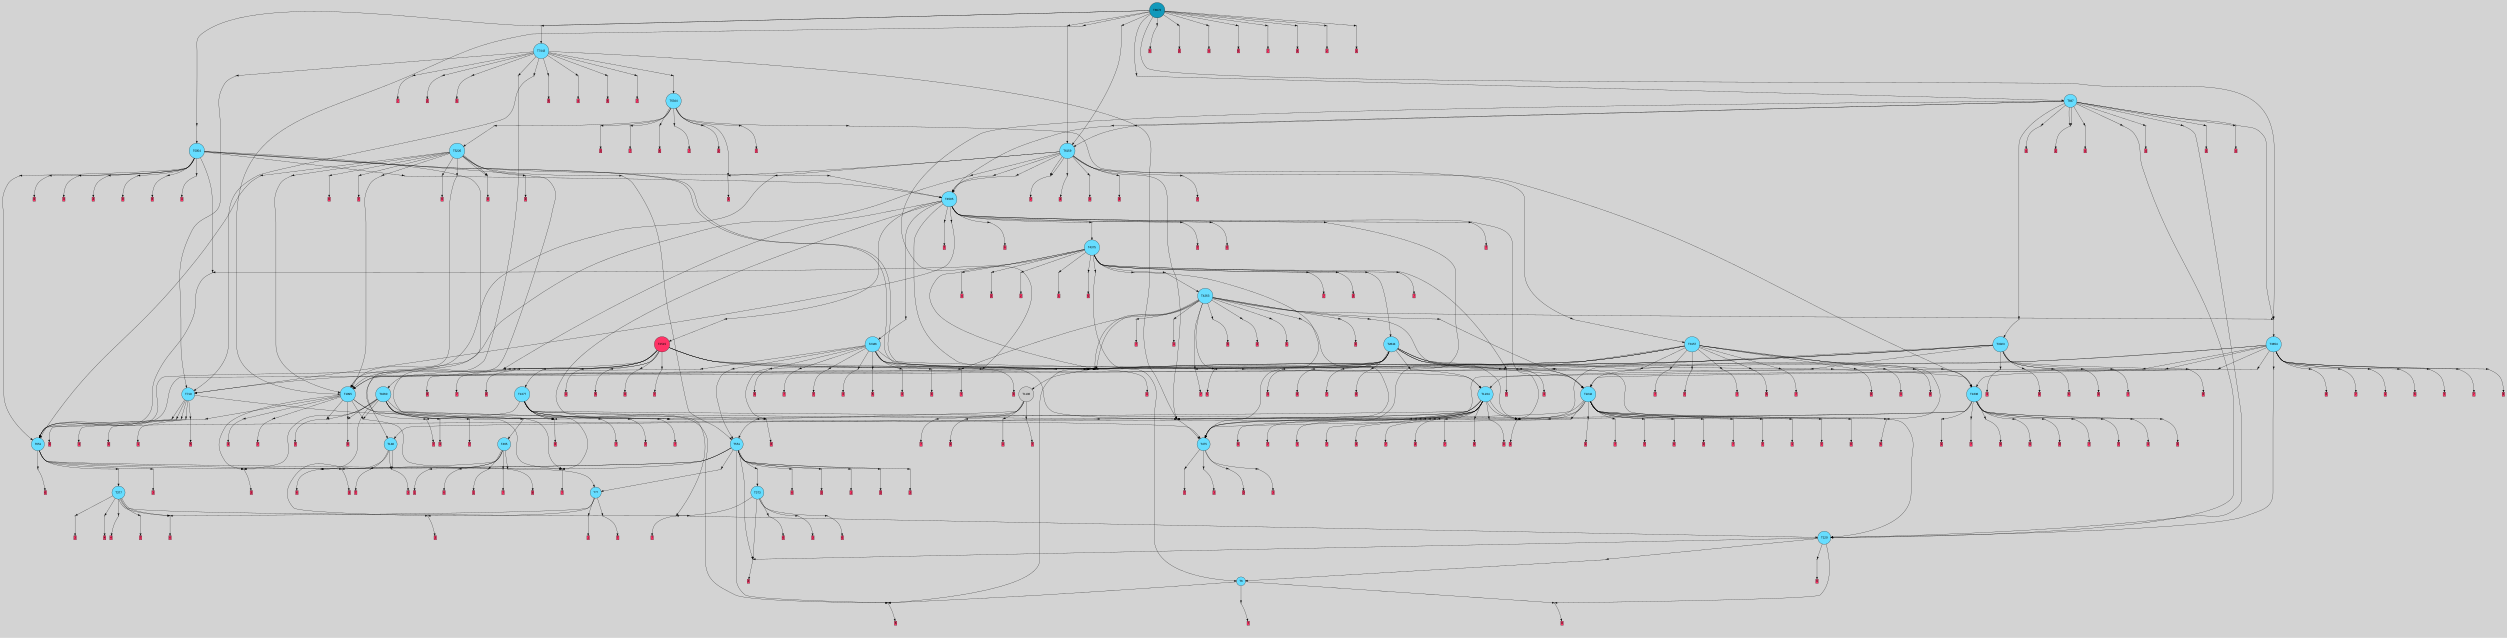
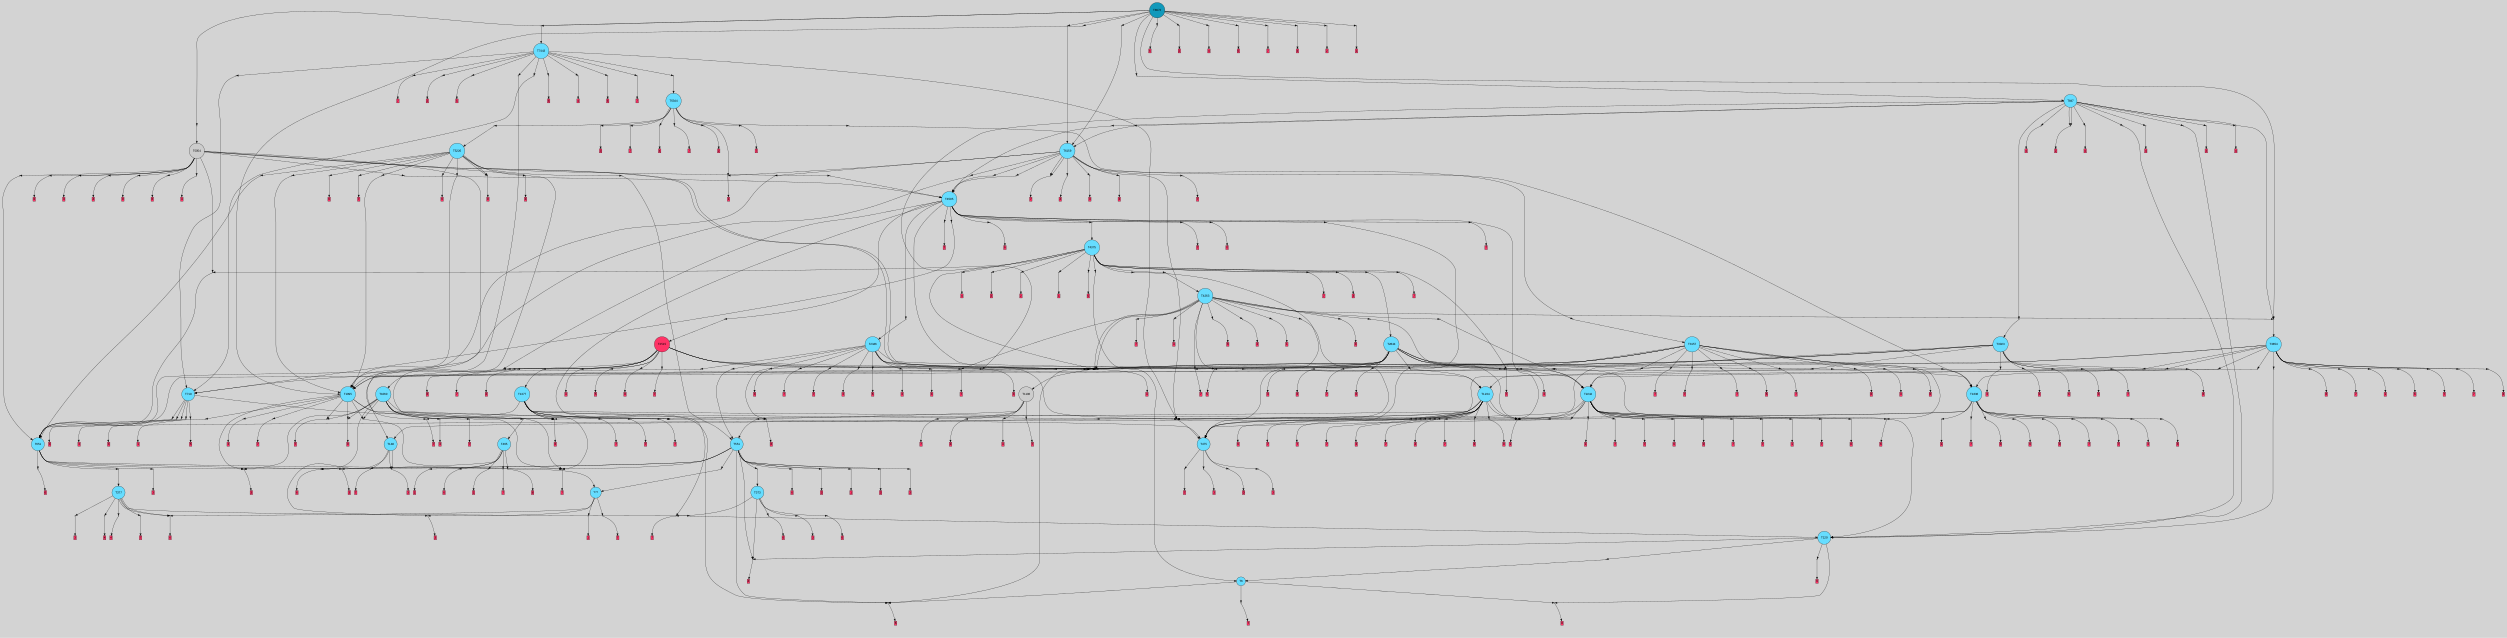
node "T5054": fillcolor #66ddff -> #cccccc
